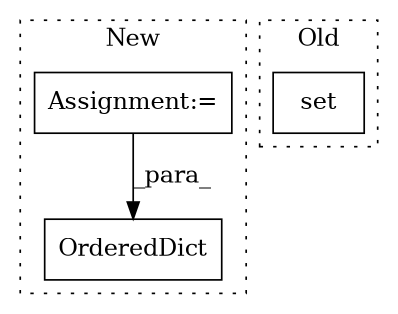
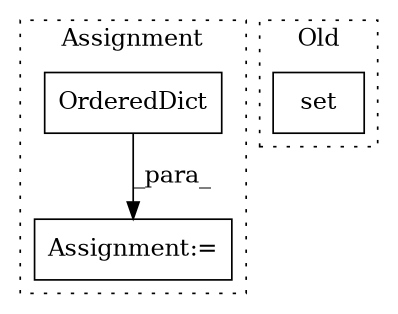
cluster "New": label "New" -> "Assignment"
edge "Assignment:=" -> "OrderedDict": reversed
